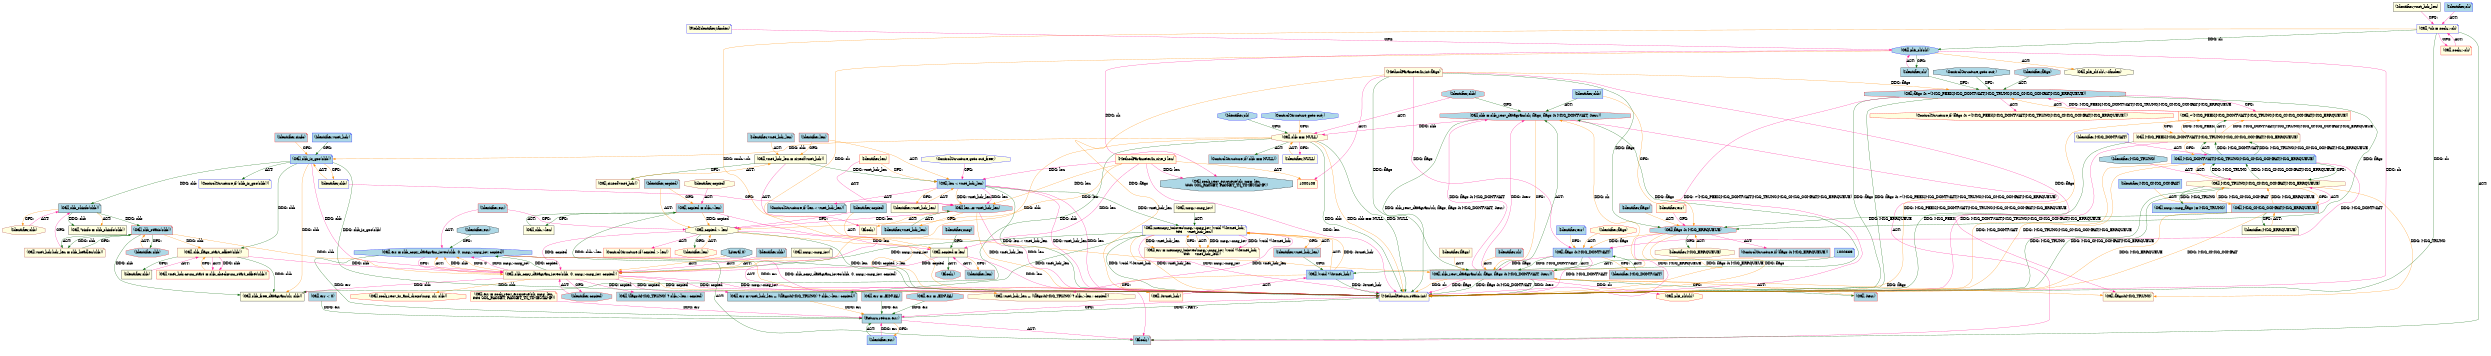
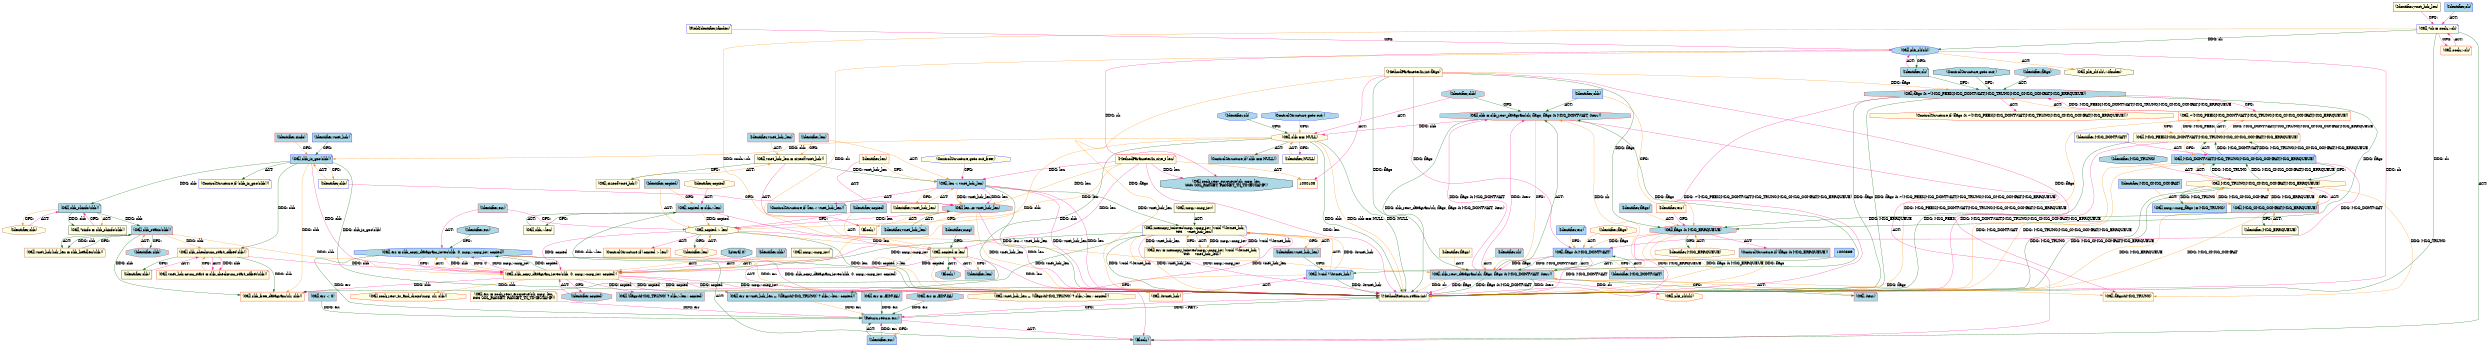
edge "(Call,vnet_hdr.hdr_len = skb_headlen(skb))" -> "(Call,skb_shinfo(skb))": now "(Call,*sinfo = skb_shinfo(skb))" -> "(Call,skb_shinfo(skb))"
node "(Call,skb_flags_start_offset(skb))": label "(Call,skb_flags_start_offset(skb))" -> "(Call,skb_checksum_start_offset(skb))"
node "(Call,skb_free_datagram(sk, skb))": color black -> red
